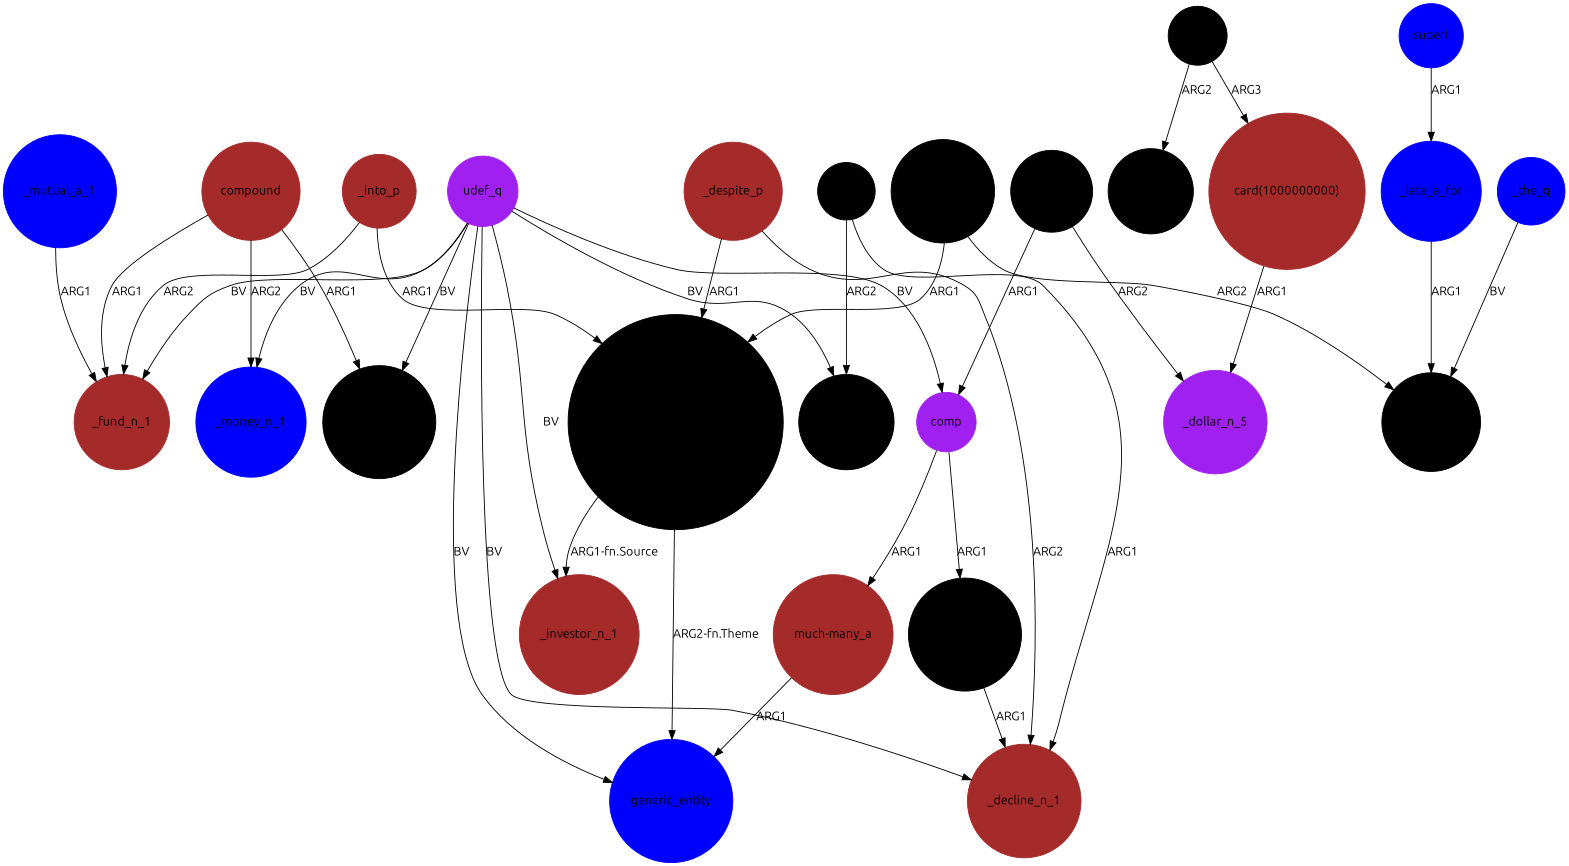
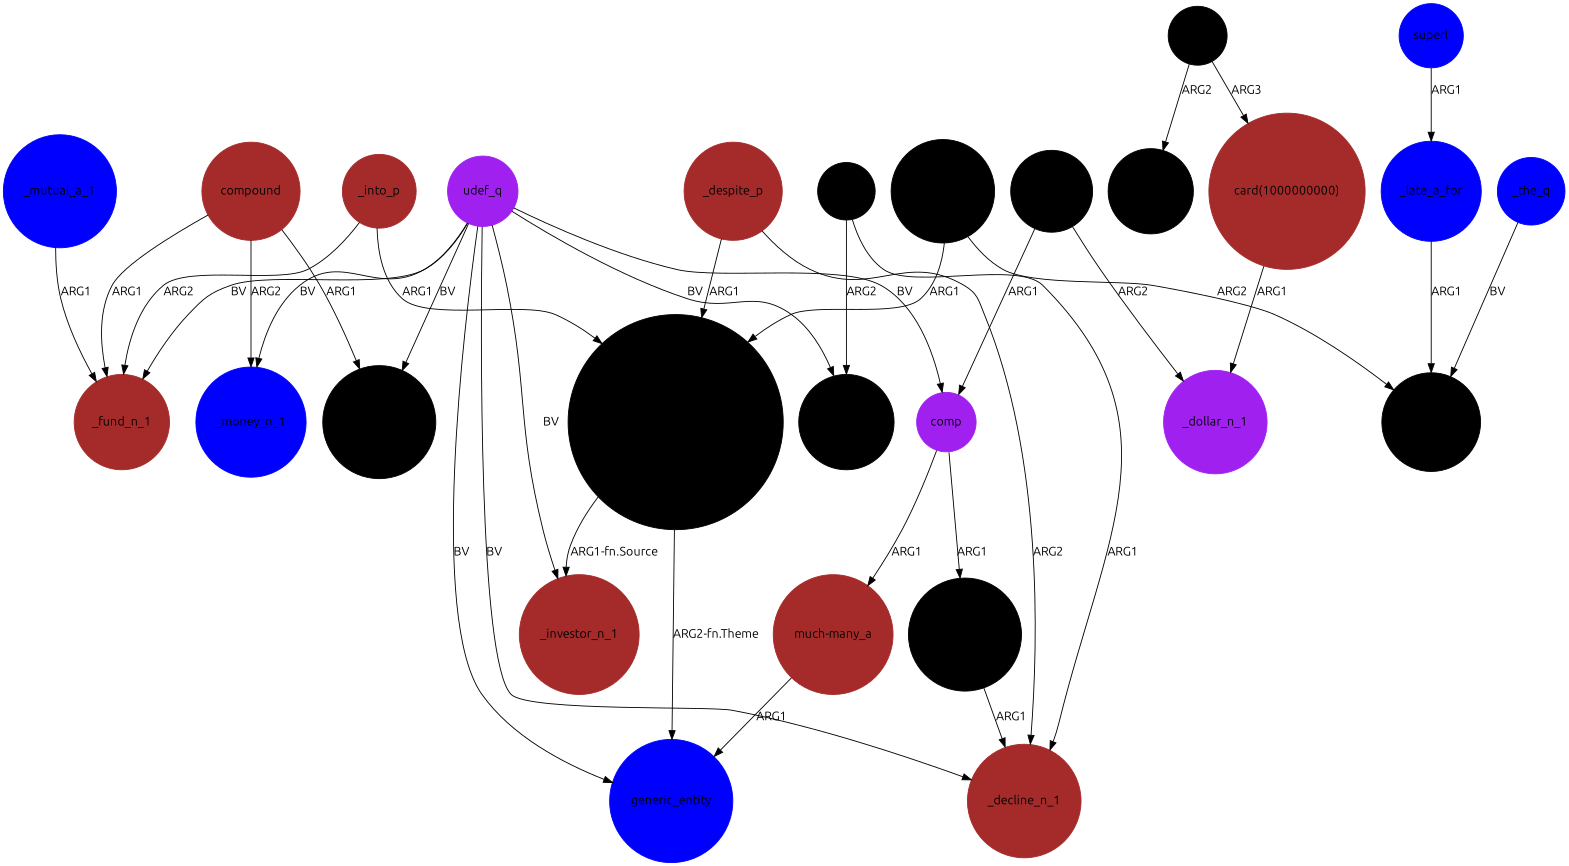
node "_dollar_n_5": label "_dollar_n_5" -> "_dollar_n_1"
